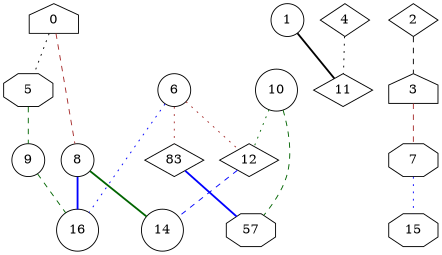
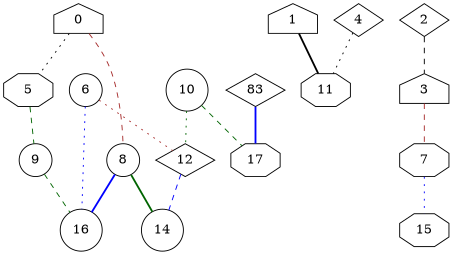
node "1": shape circle -> house
node "11": shape diamond -> octagon
edge "6" -- "83": removed
node "57": label "57" -> "17"
